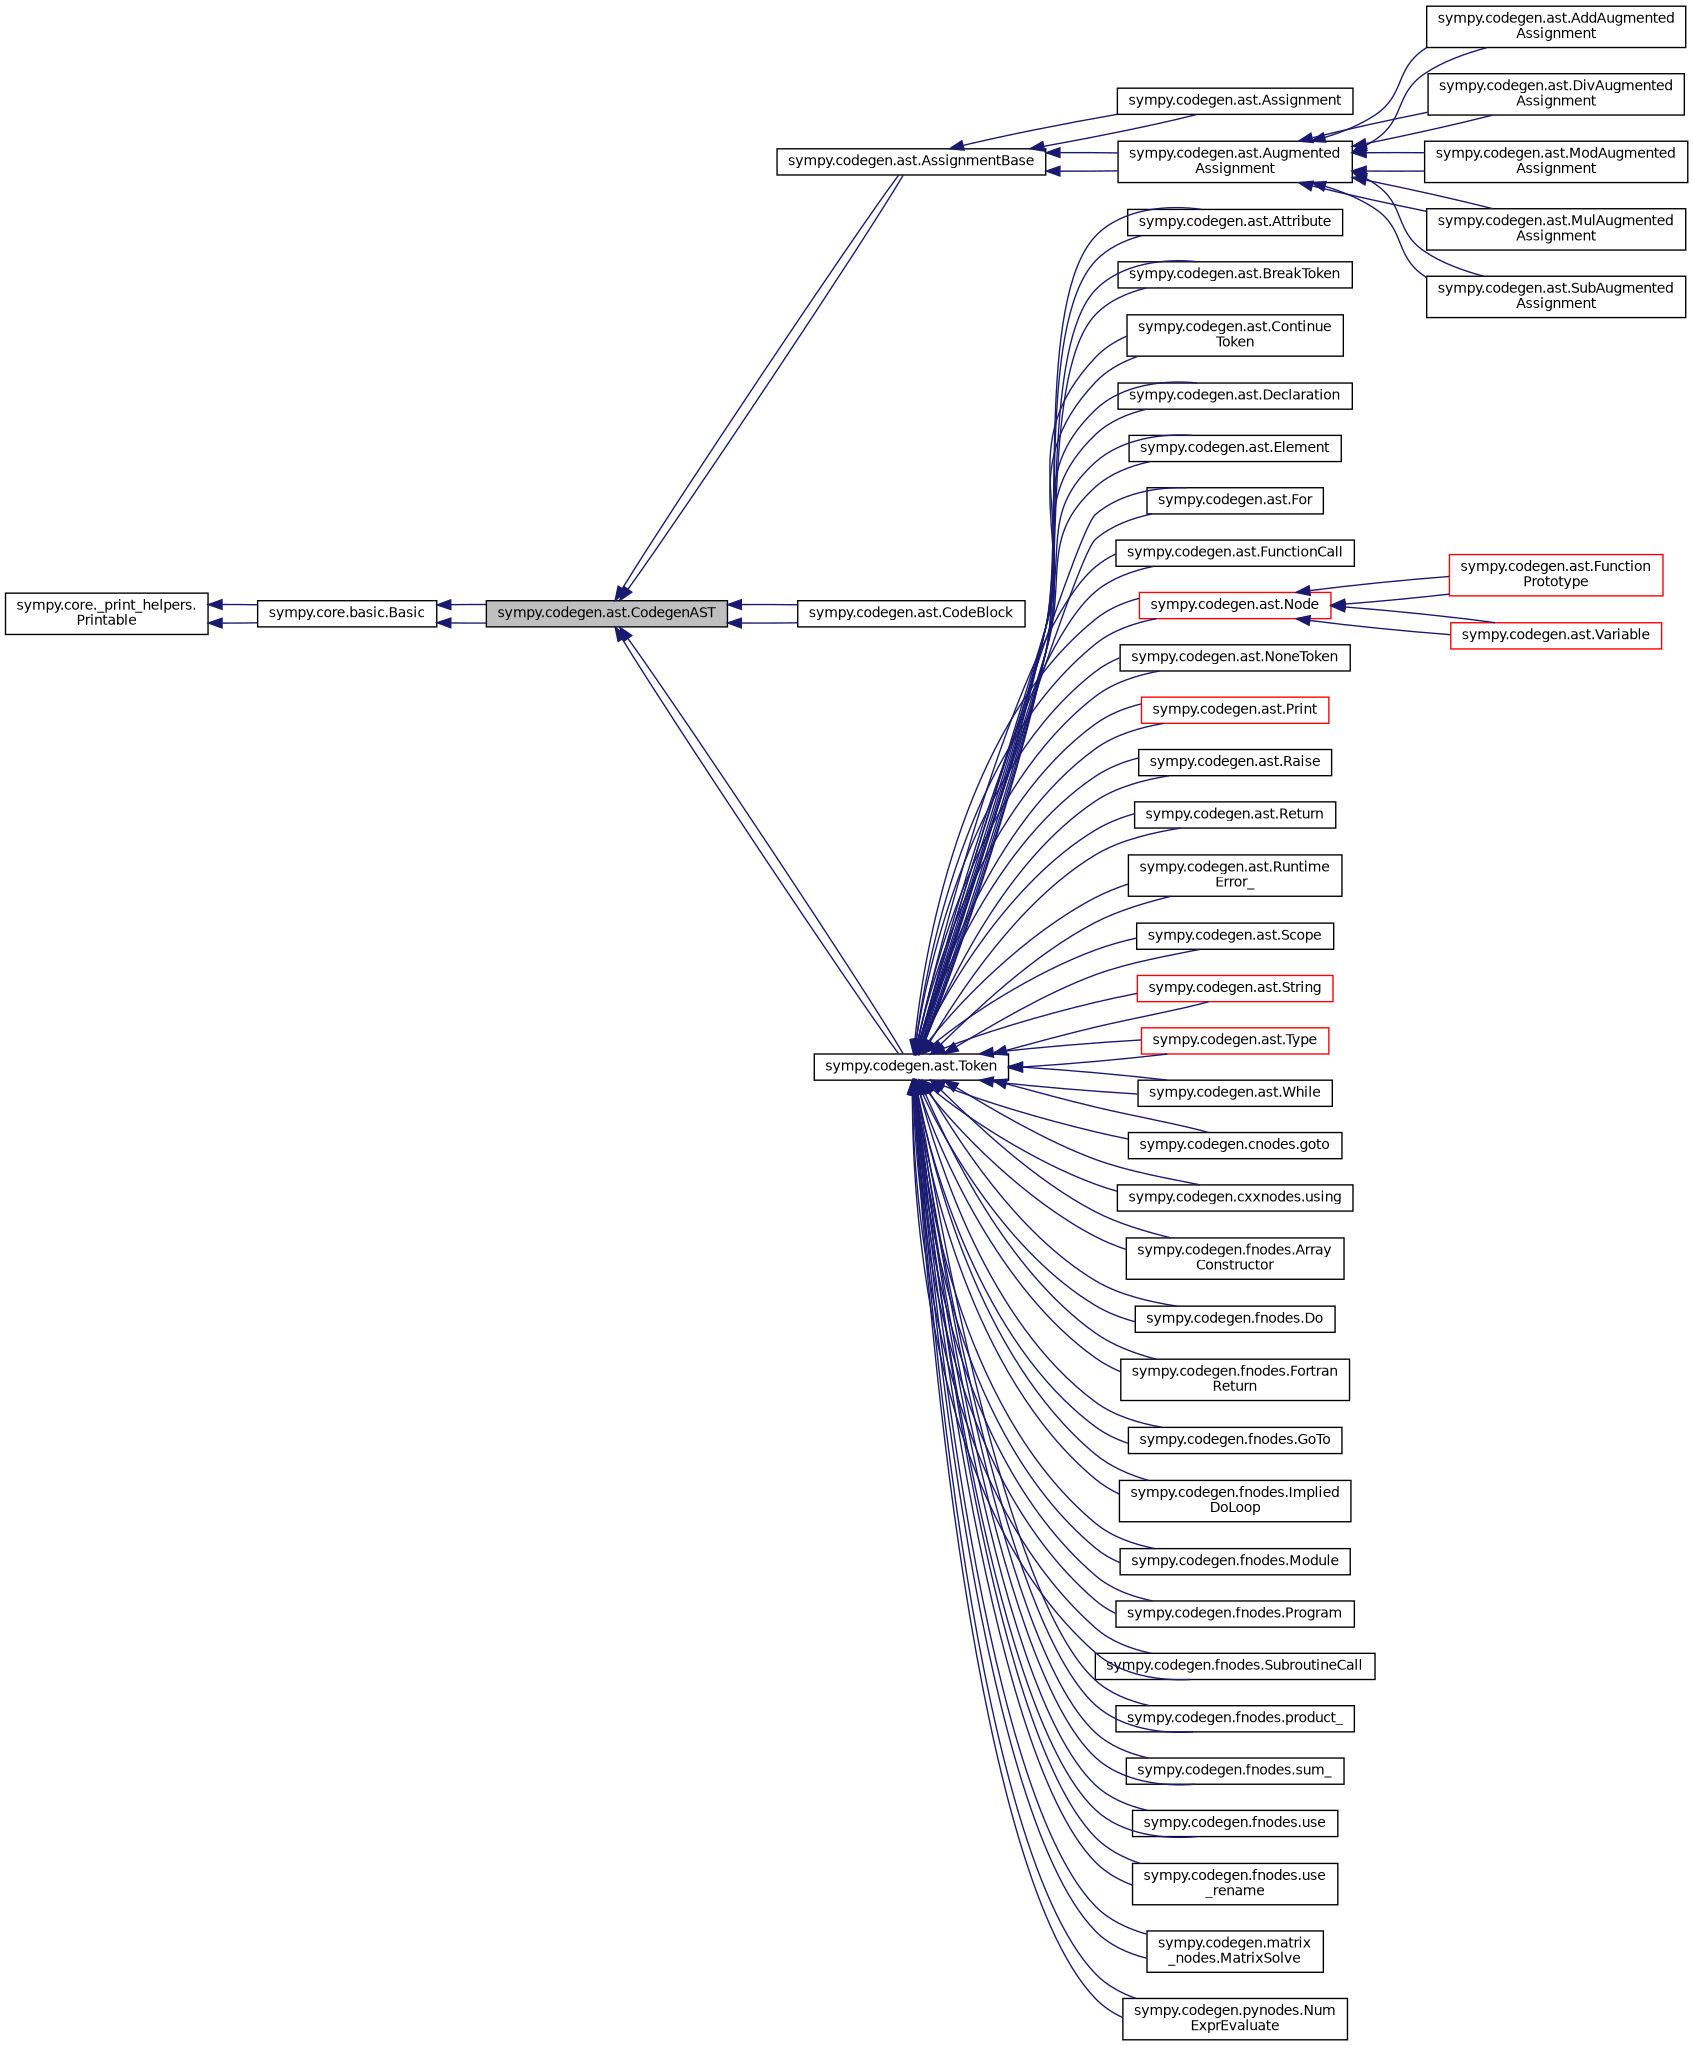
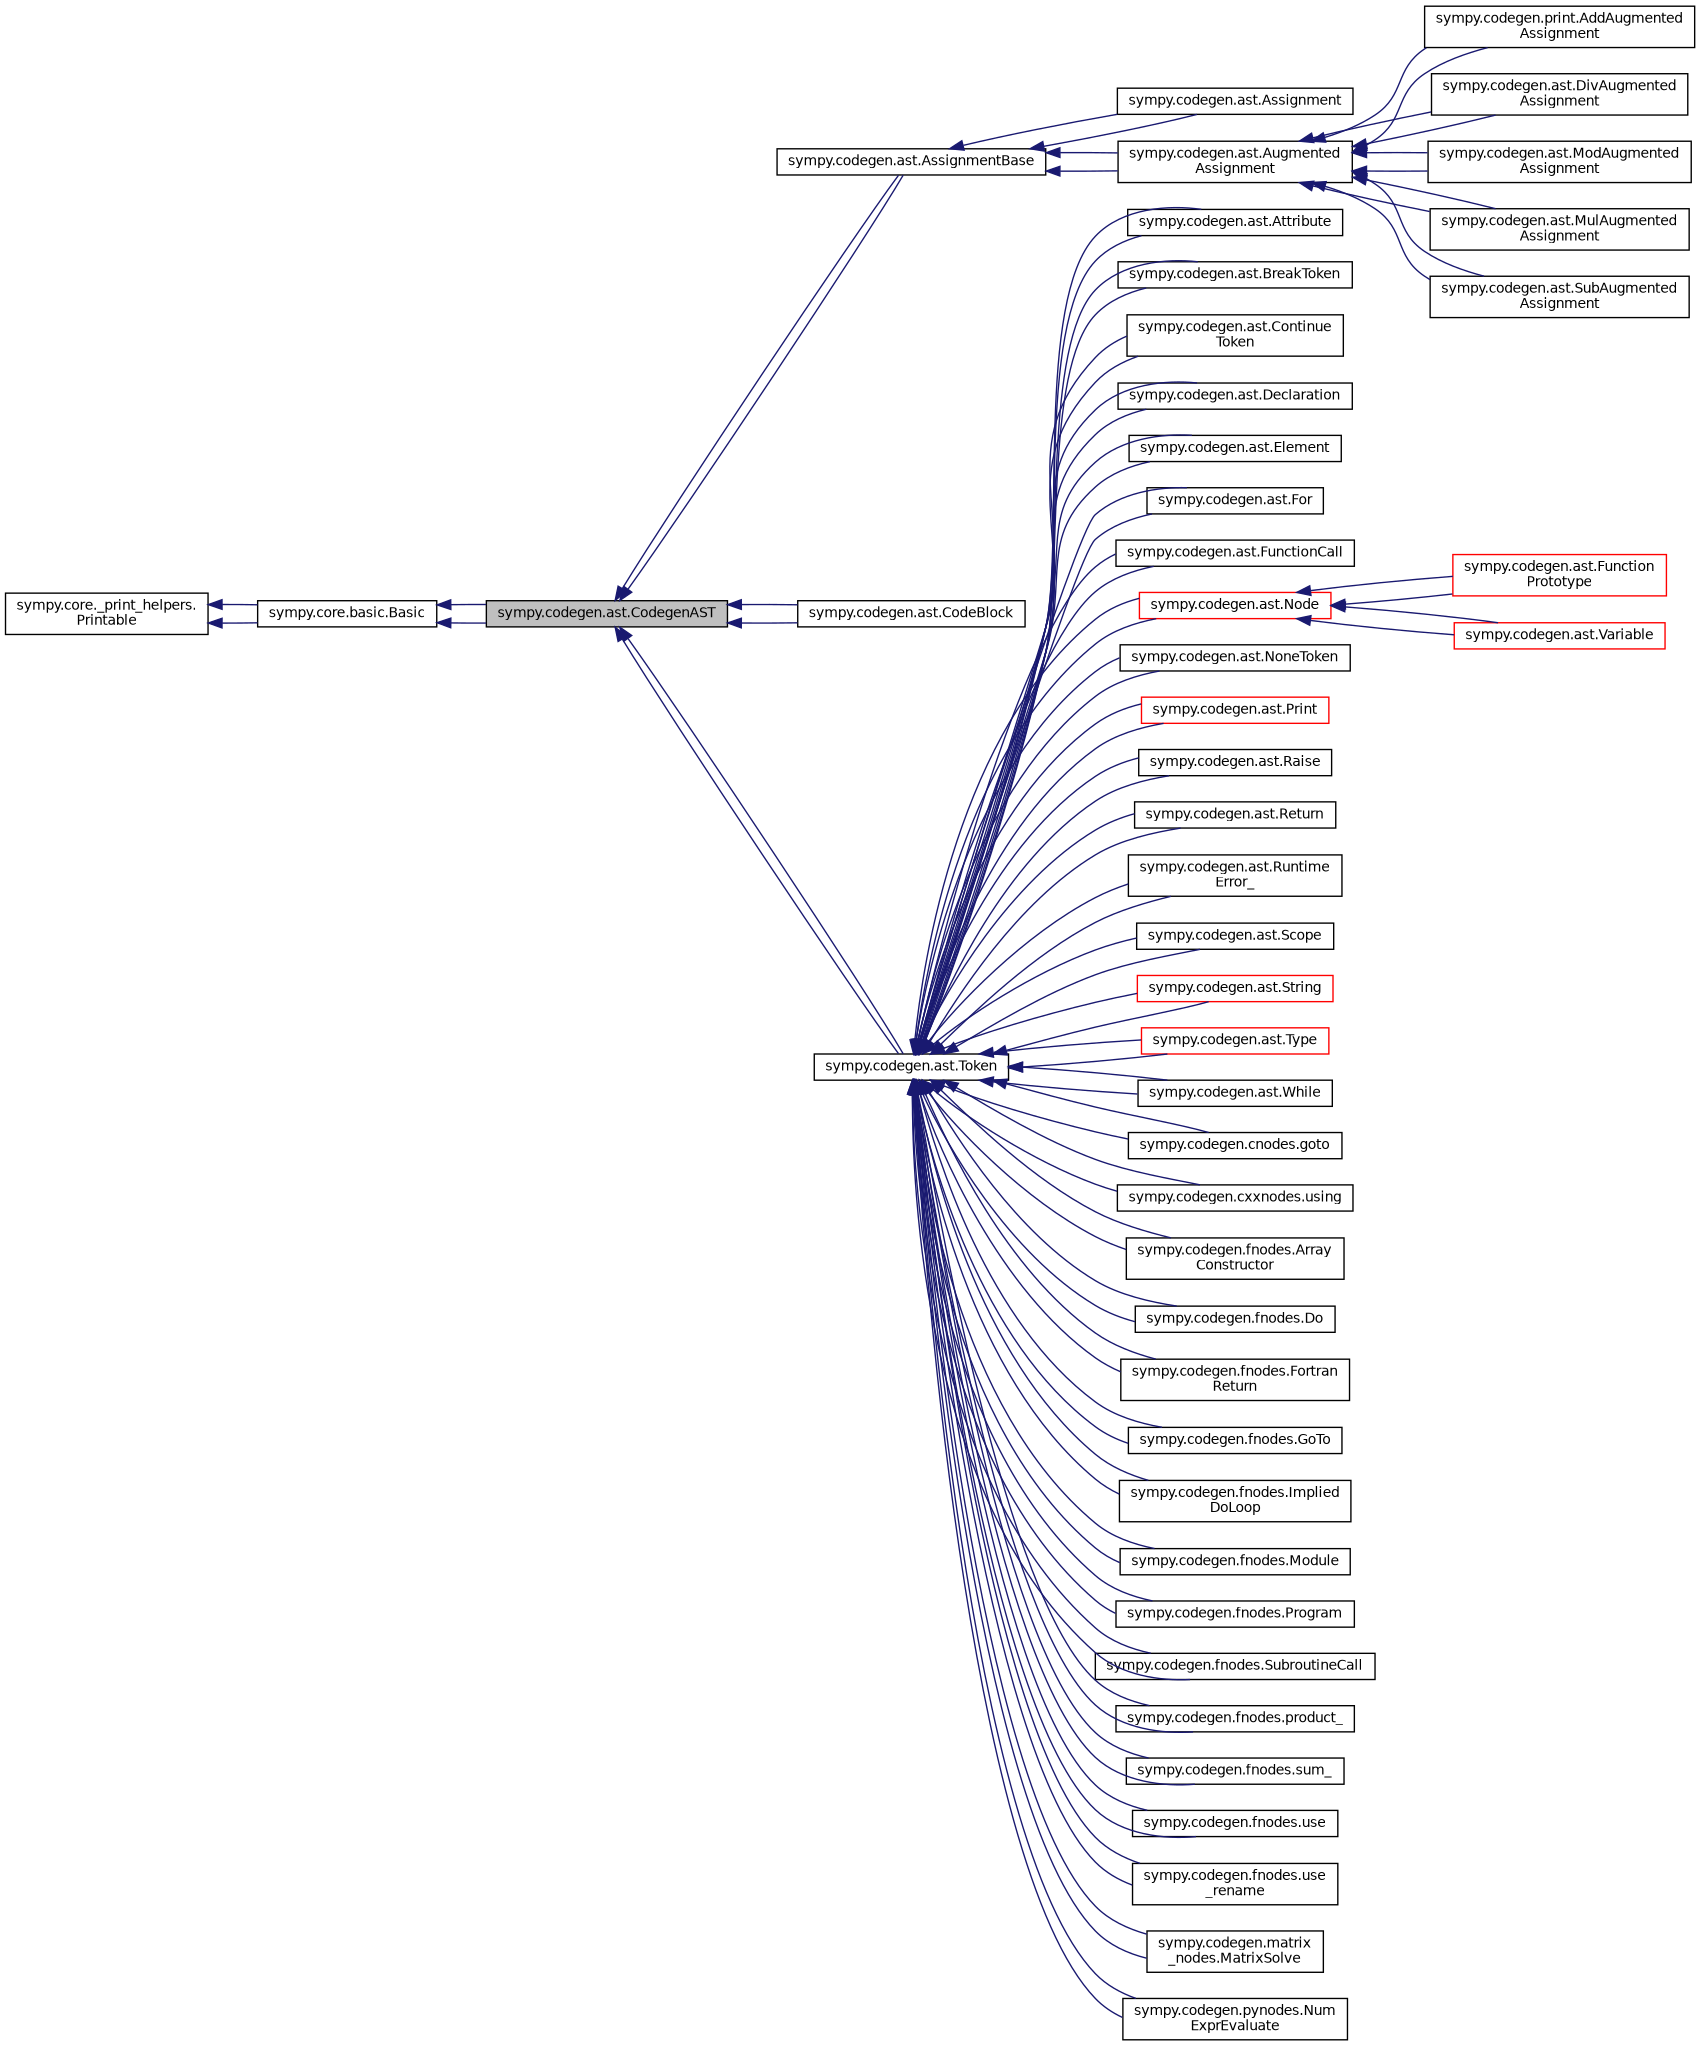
node "sympy.codegen.ast.AddAugmented Assignment": label "sympy.codegen.ast.AddAugmented Assignment" -> "sympy.codegen.print.AddAugmented Assignment"
